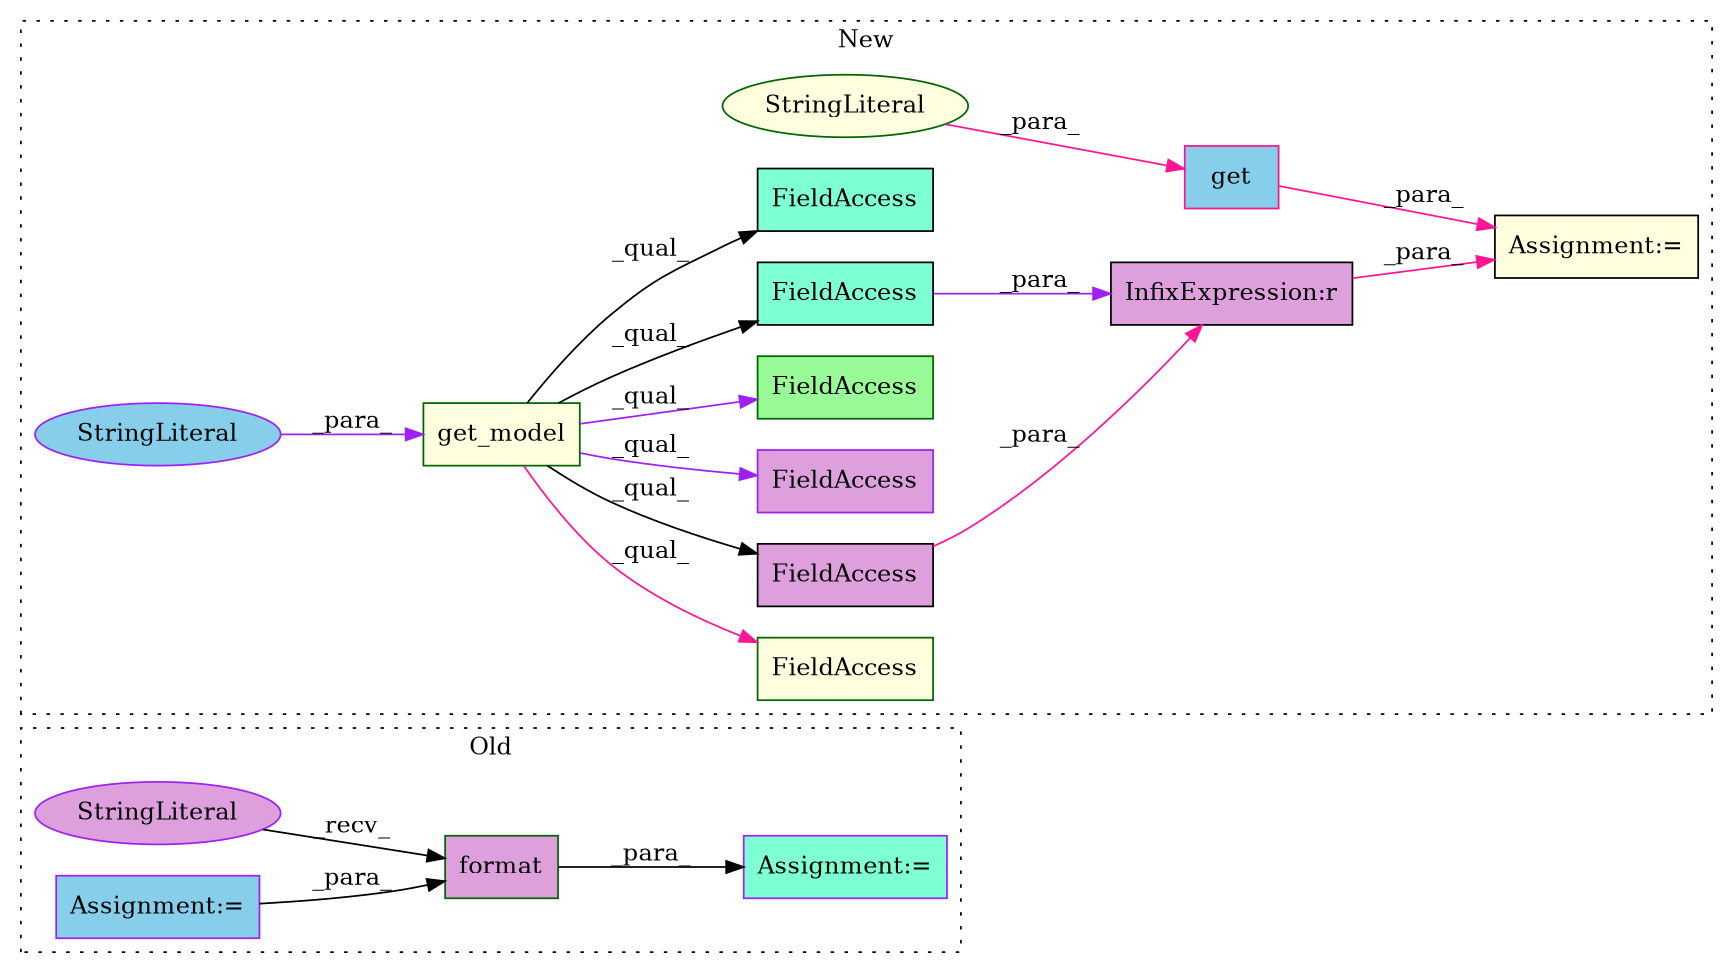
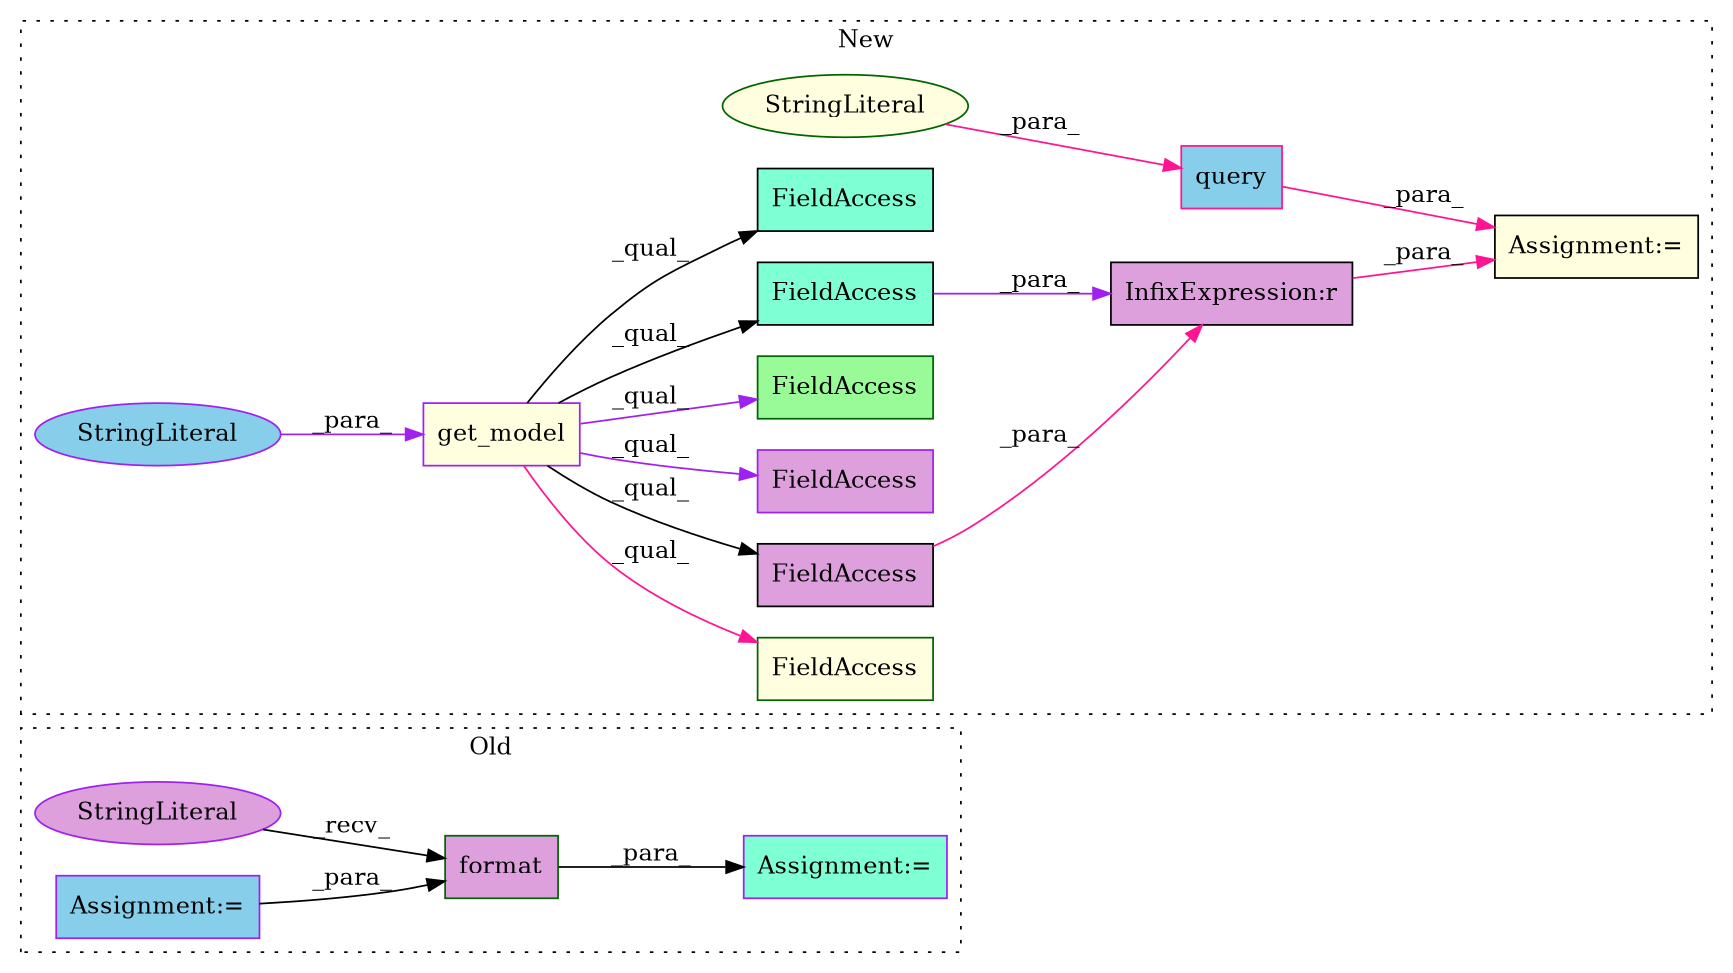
node "get": label "get" -> "query"
node "get_model": color darkgreen -> purple
